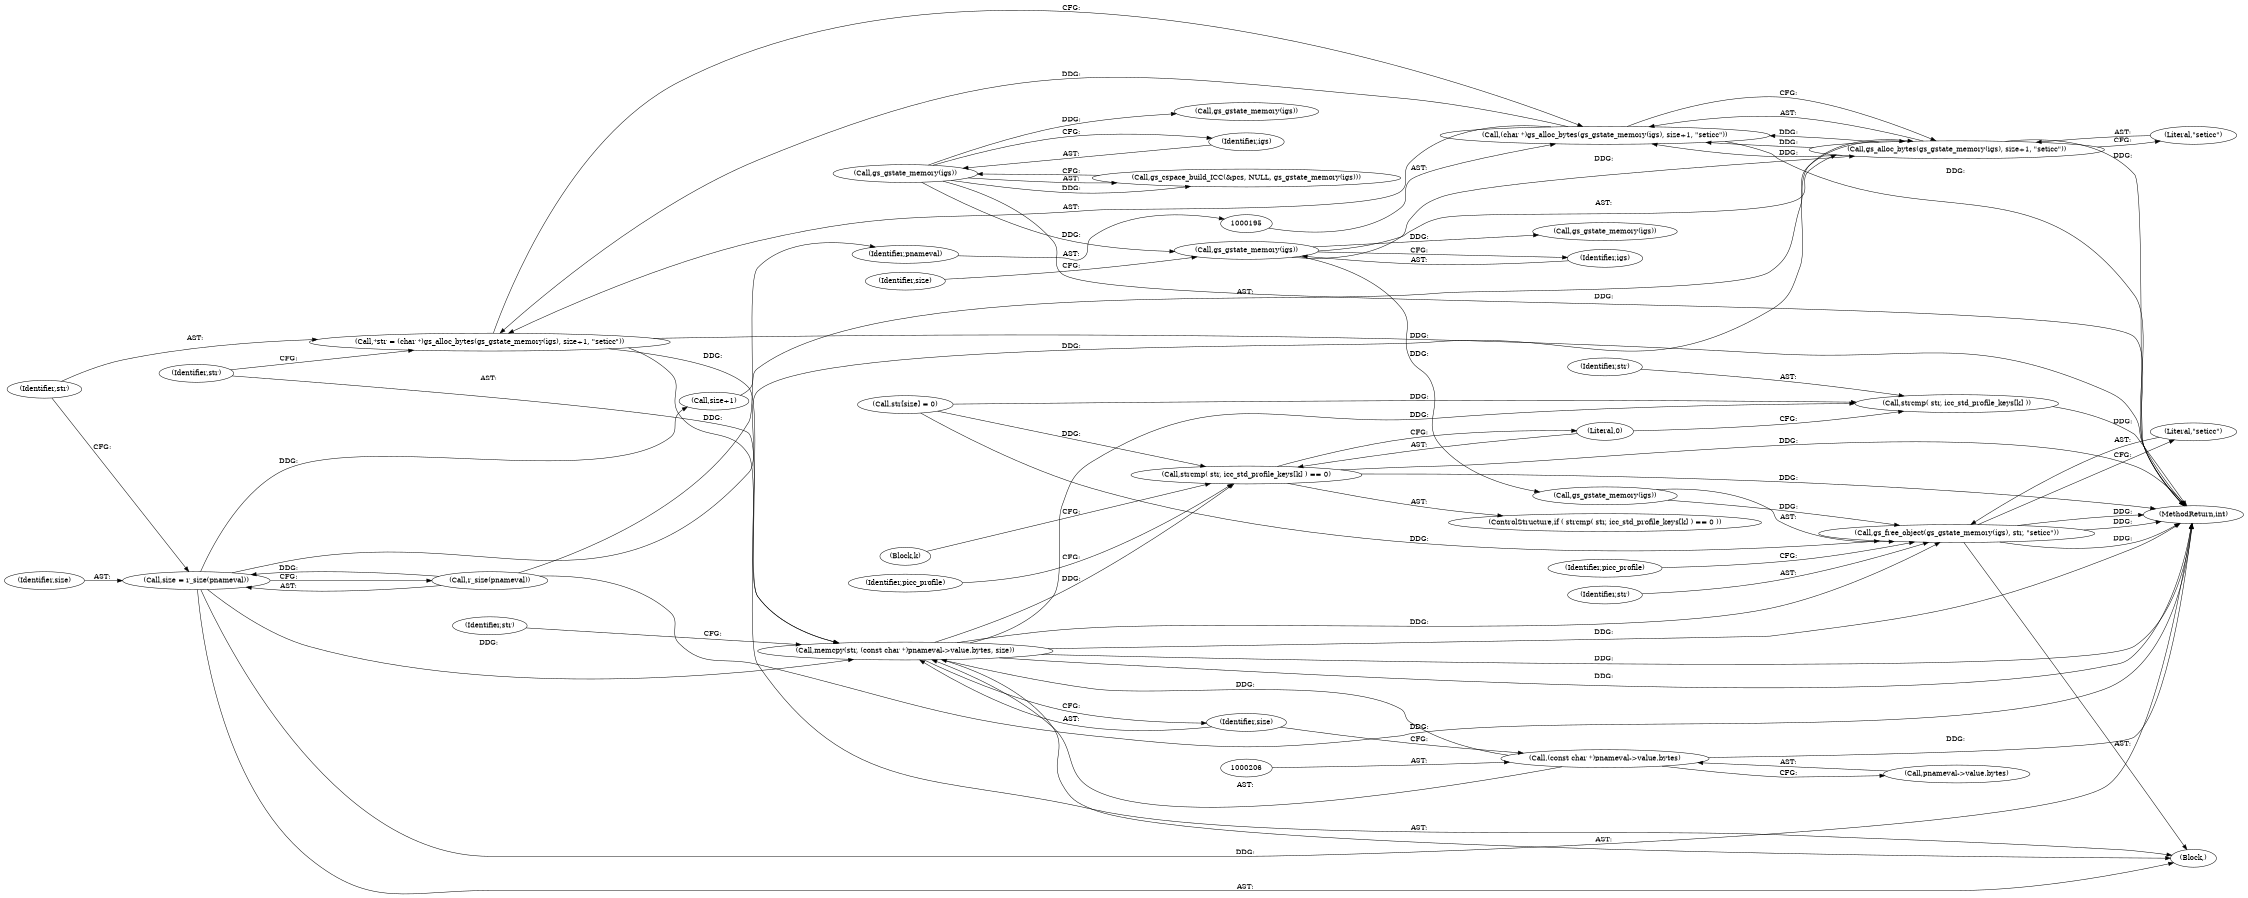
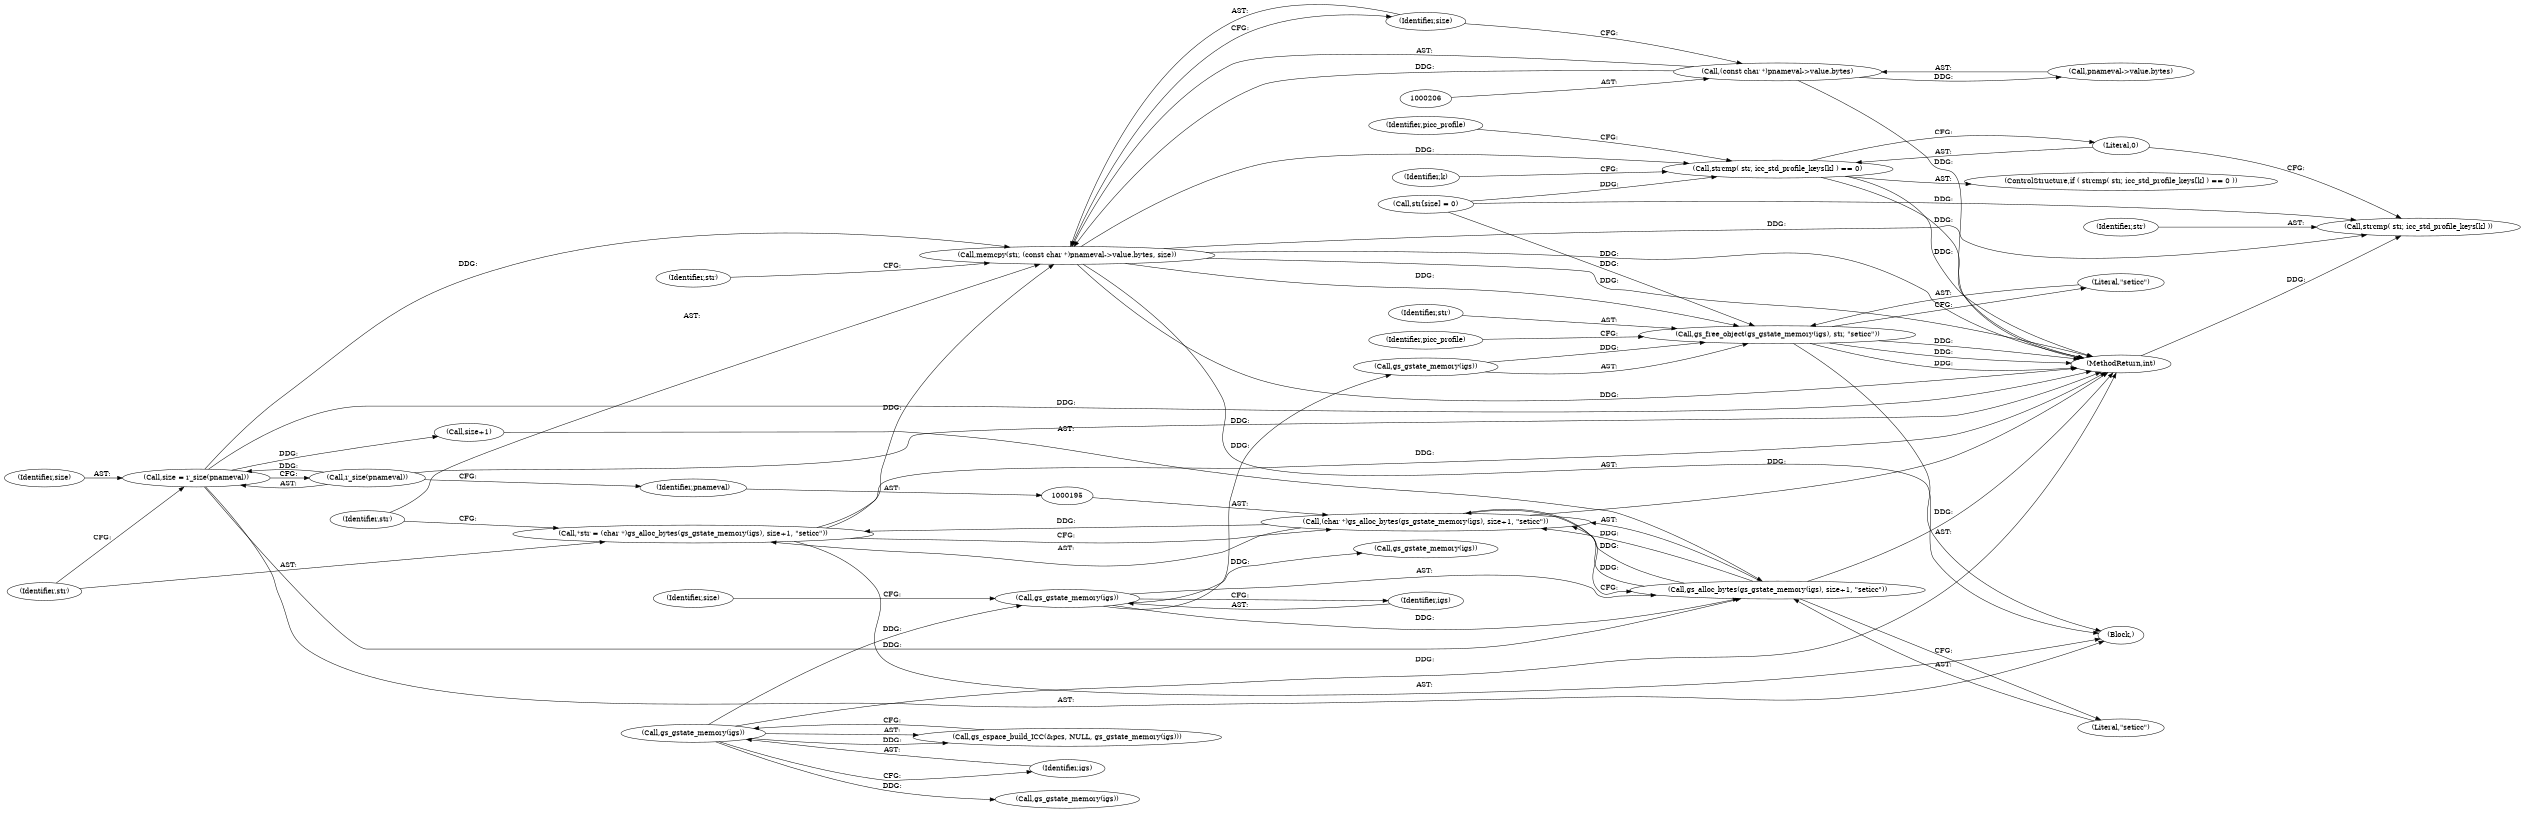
edge "(Call,r_size(pnameval))" -> "(Identifier,pnameval)": label "DDG: " -> "CFG: "
edge "(Call,strcmp( str, icc_std_profile_keys[k] ))" -> "(MethodReturn,int)": reversed
node "(Block,k)": label "(Block,k)" -> "(Identifier,k)"
edge "(Call,(const char *)pnameval->value.bytes)" -> "(Call,pnameval->value.bytes)": label "CFG: " -> "DDG: "
